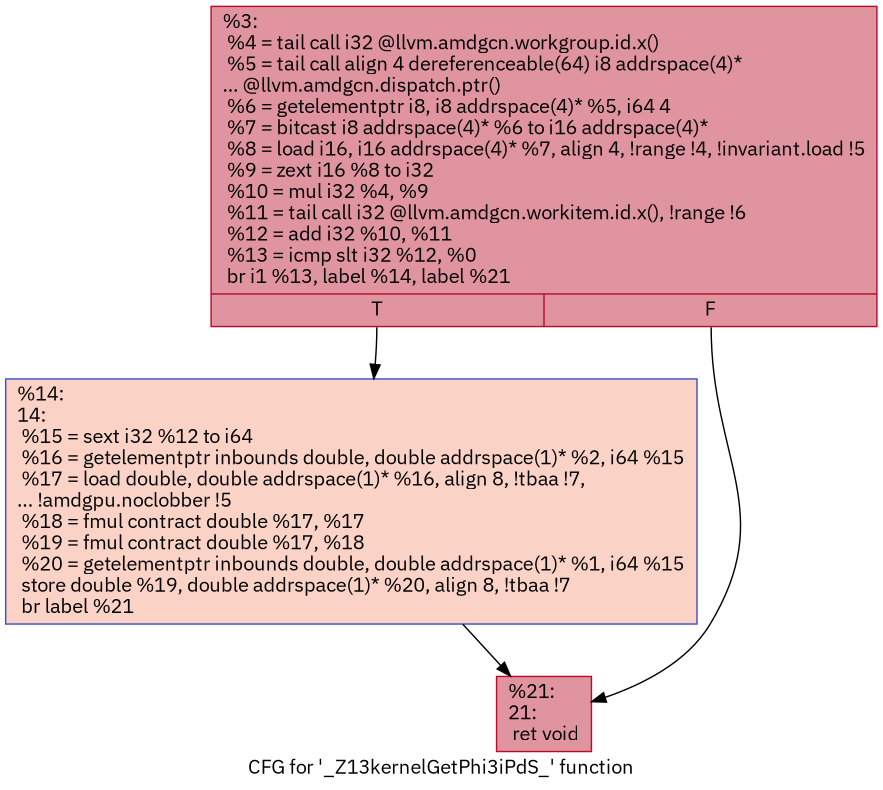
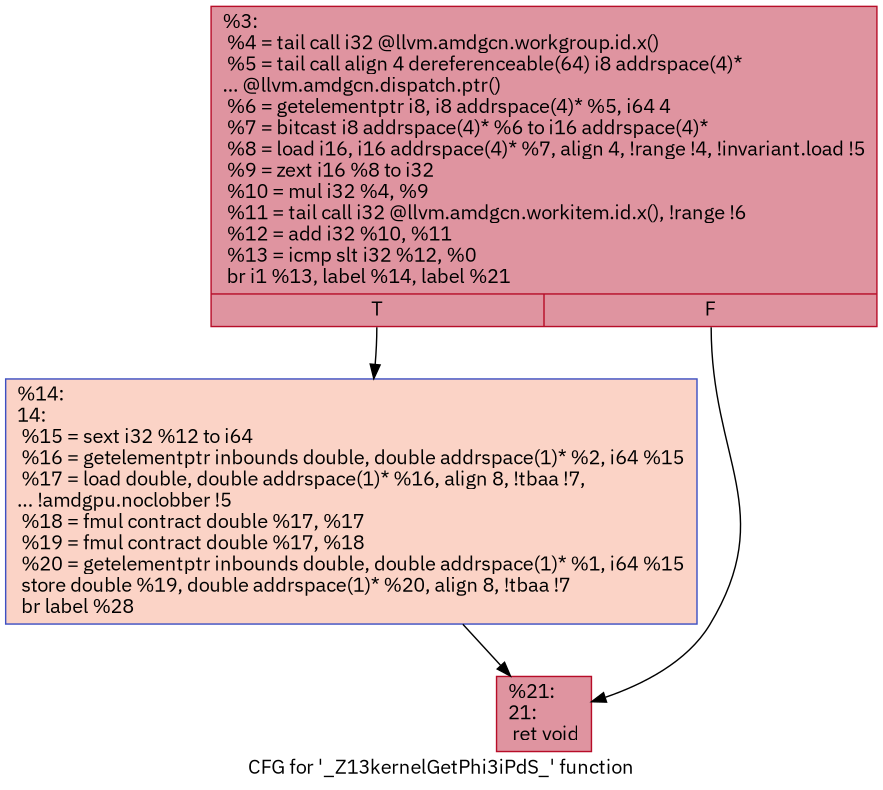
node "%14:": text "br label %21" -> "br label %28"
